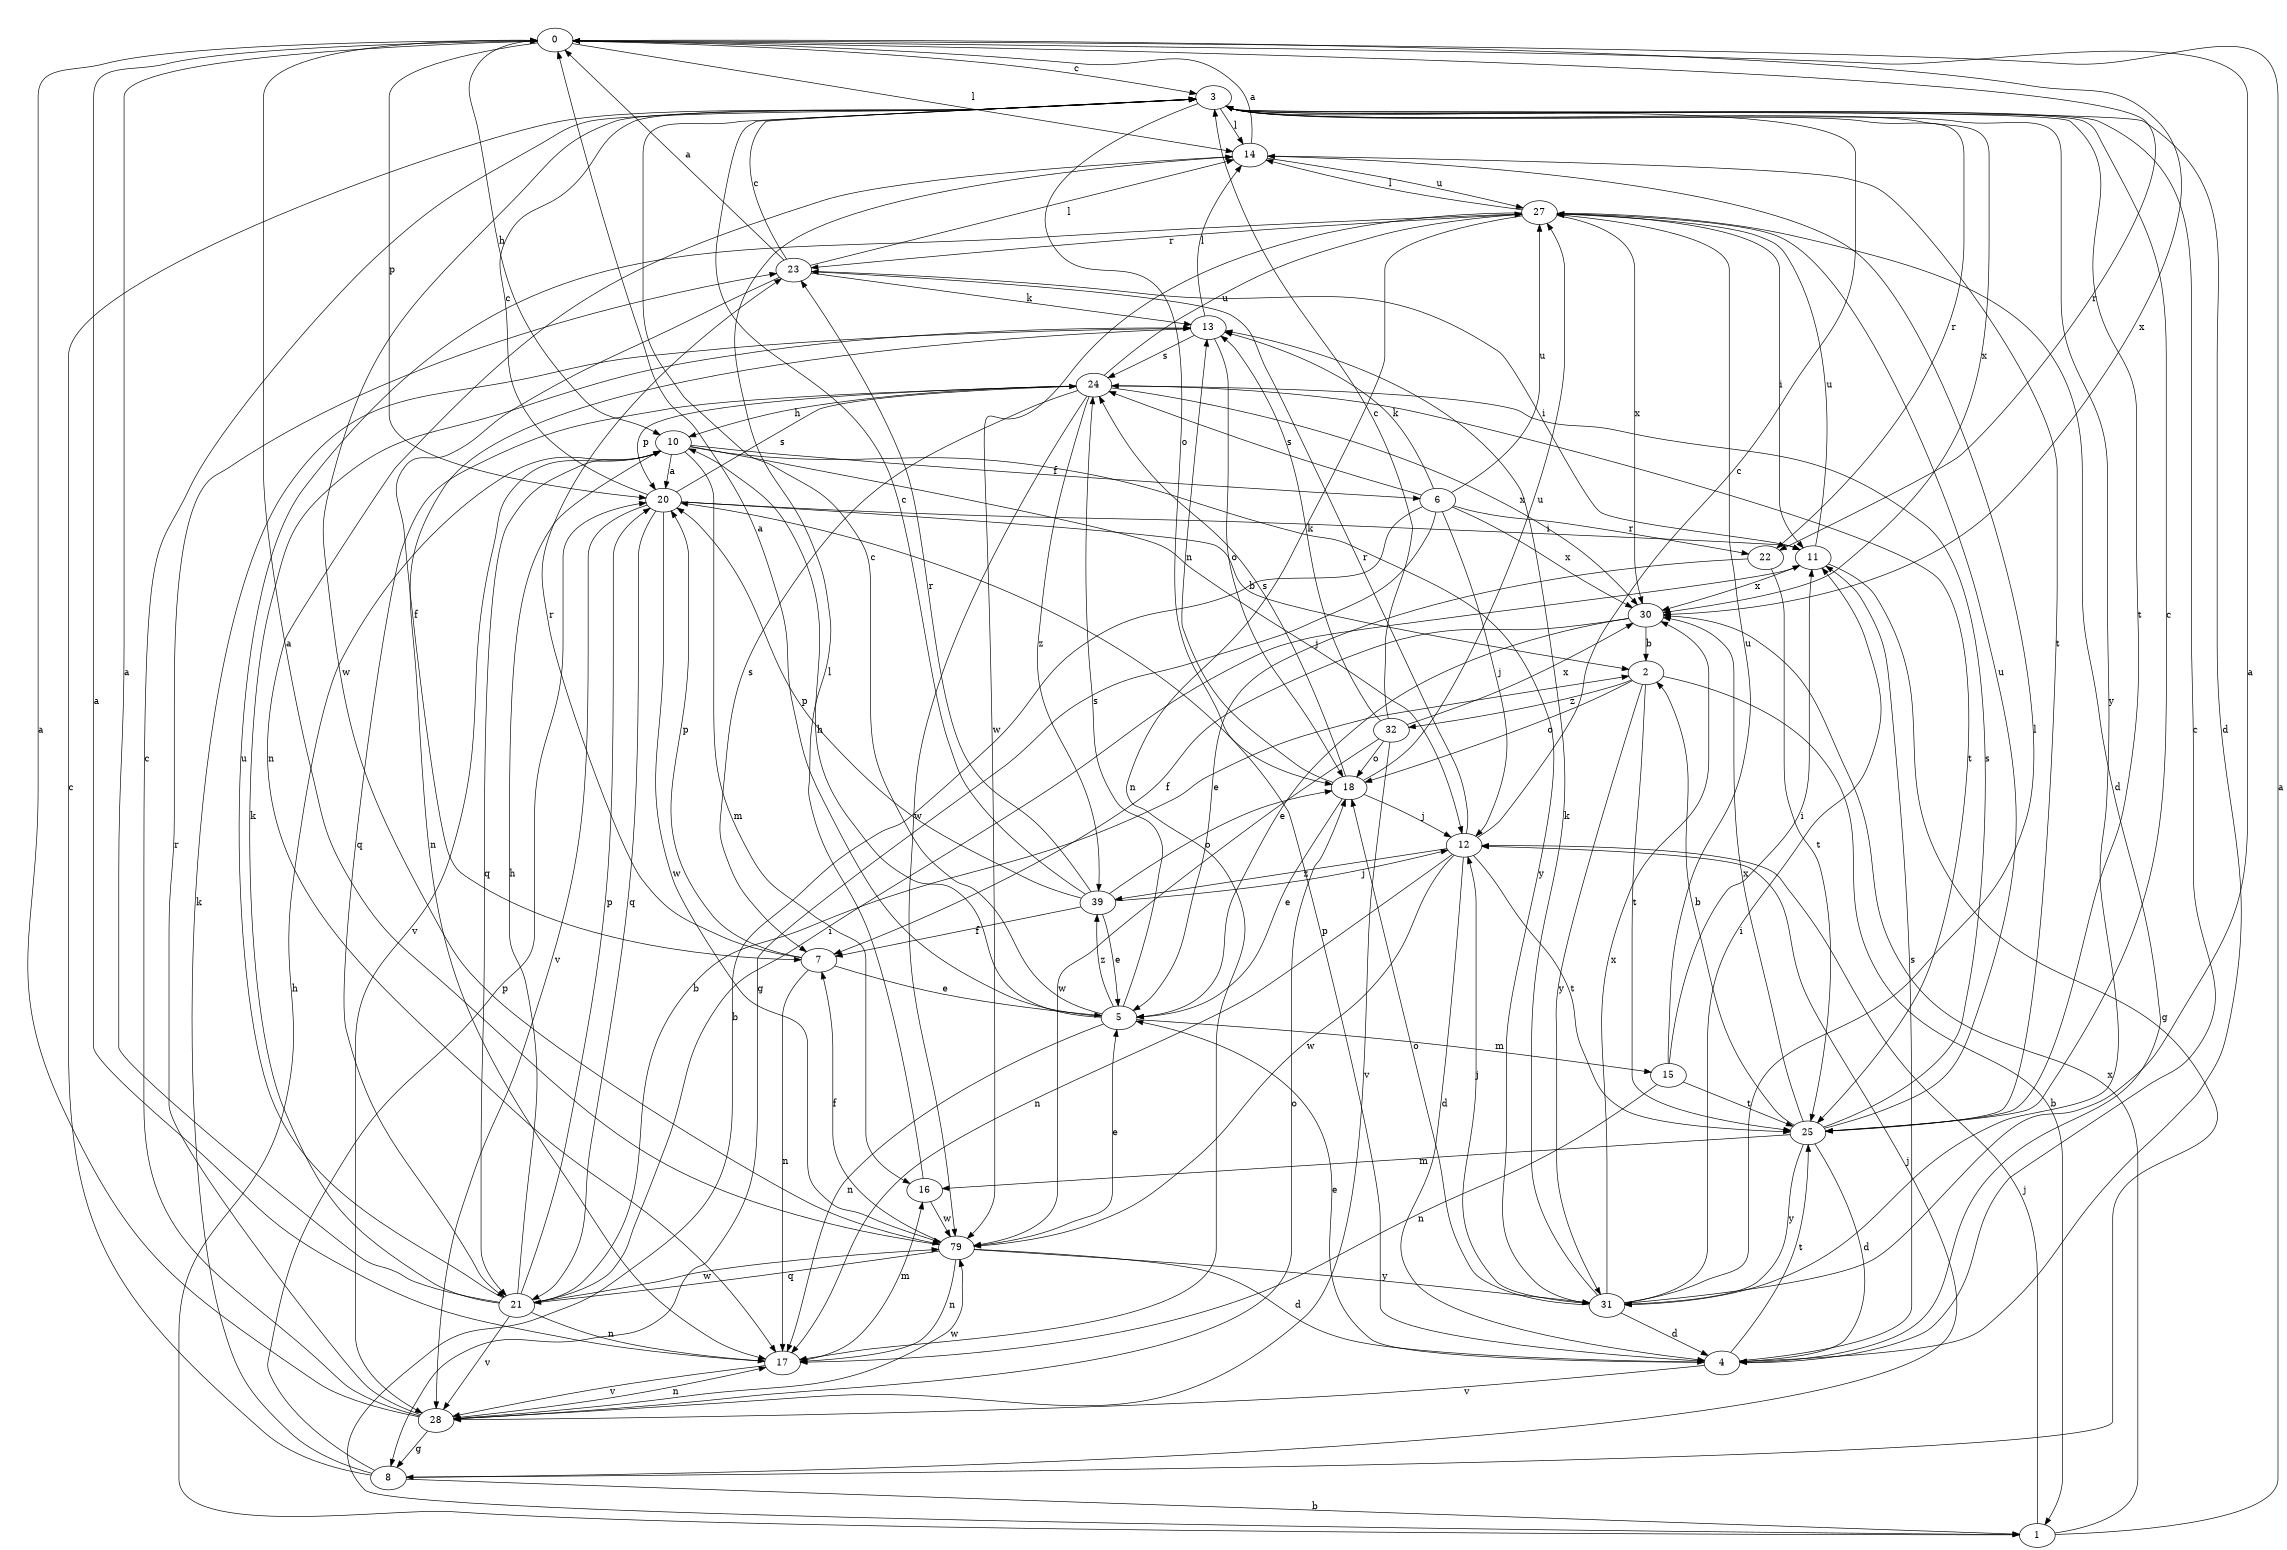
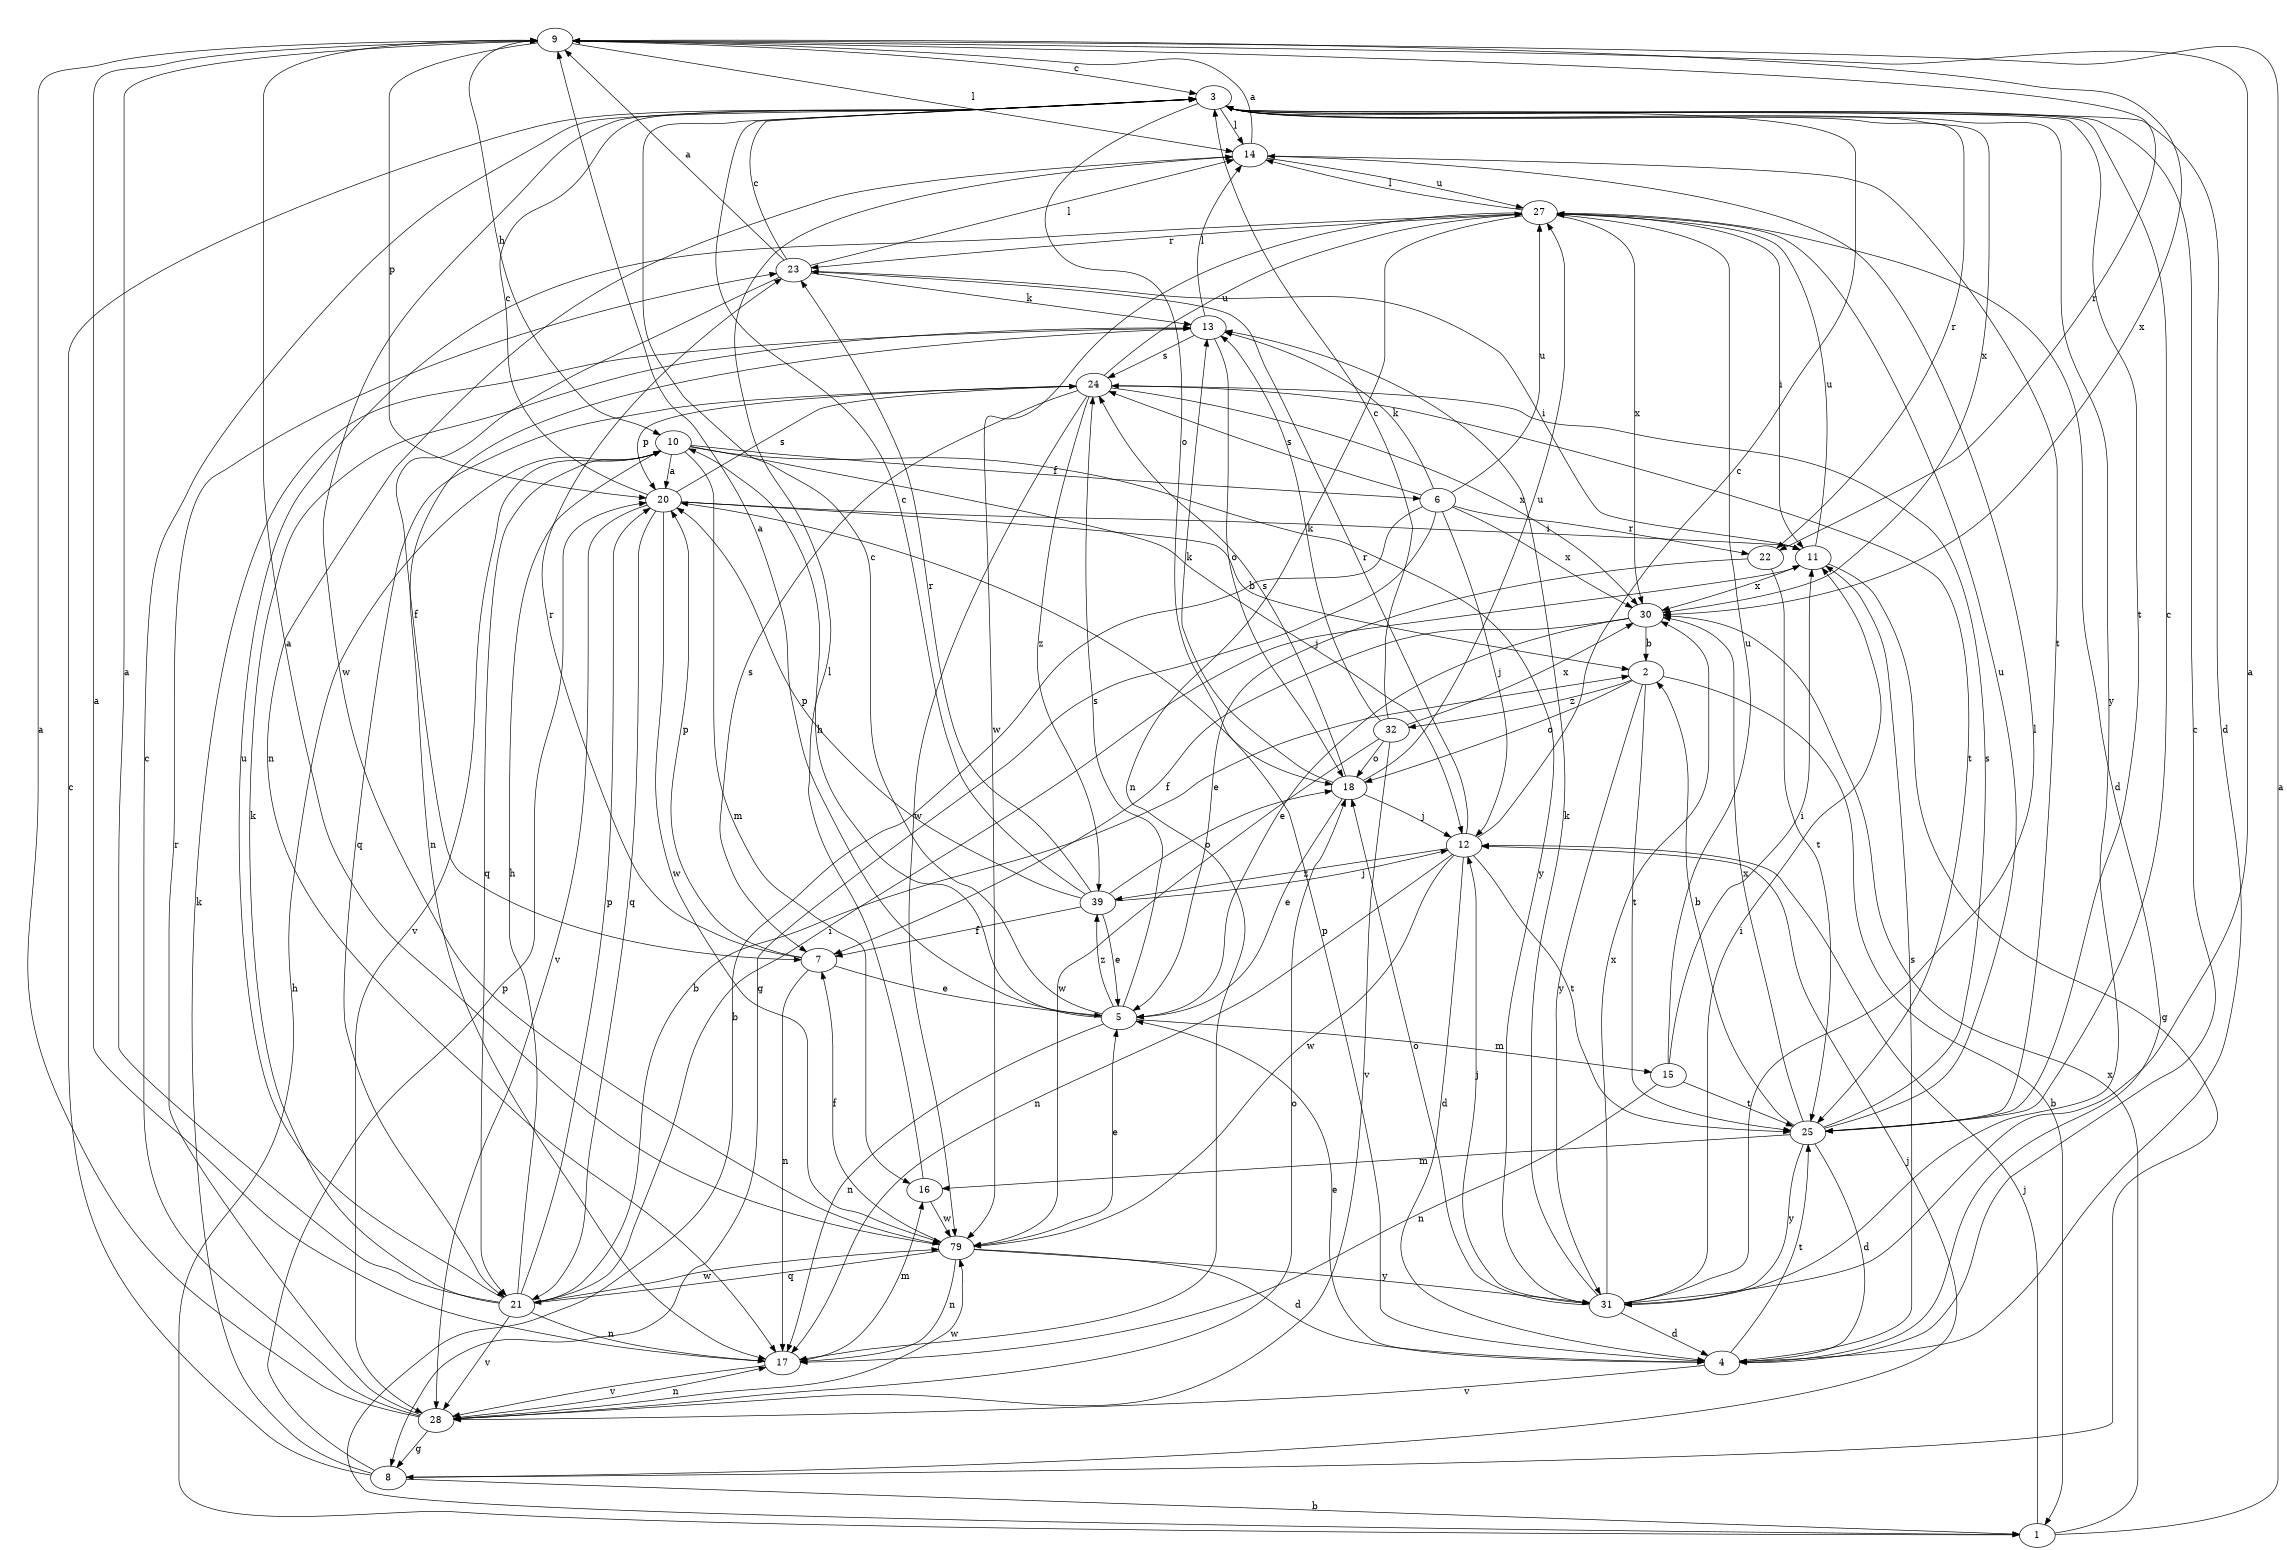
node "0": label "0" -> "9"
edge "24" -> "10": removed, label "h"
edge "18" -> "13": label "n" -> "k"
